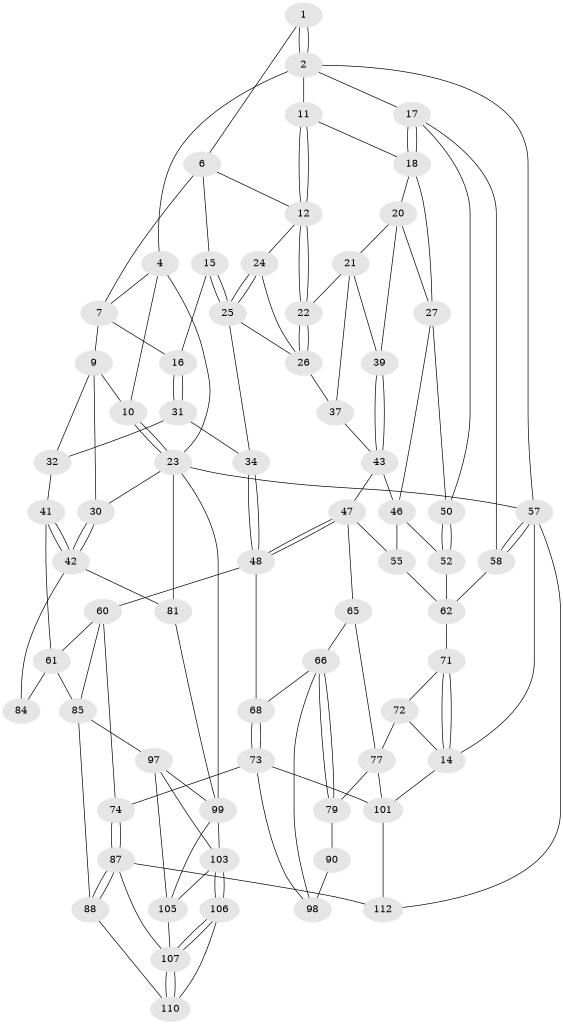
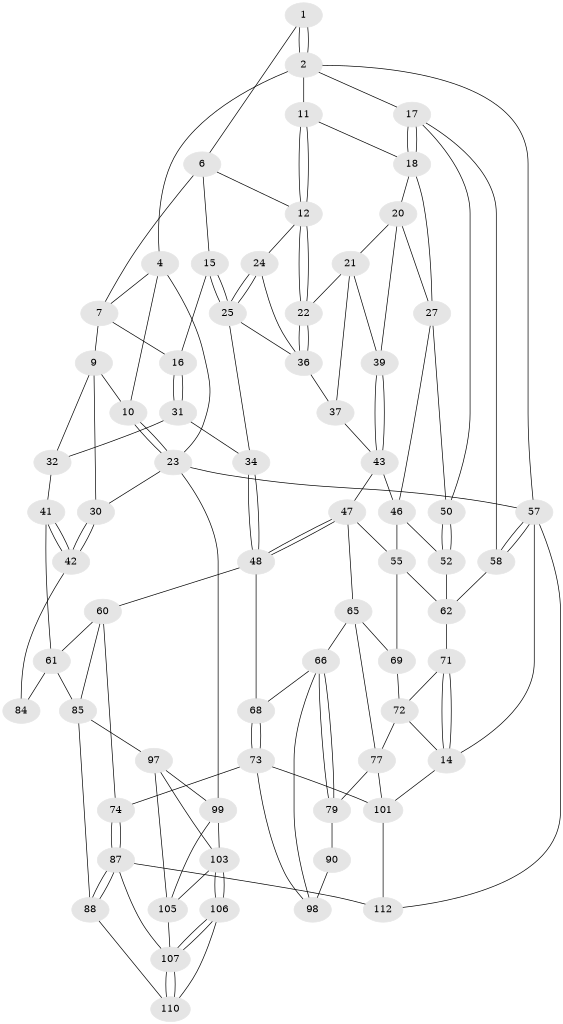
node "26": label "26" -> "36"
node "81": removed
node "69": added
